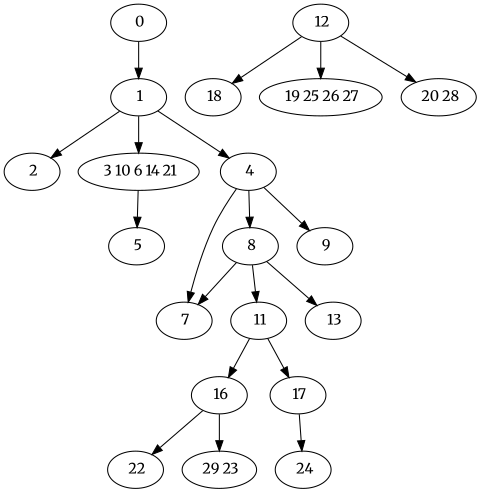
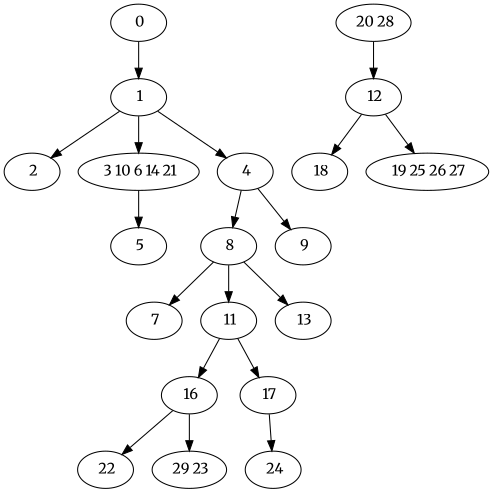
edge "12" -> "20 28": reversed
edge "4" -> "7": removed
